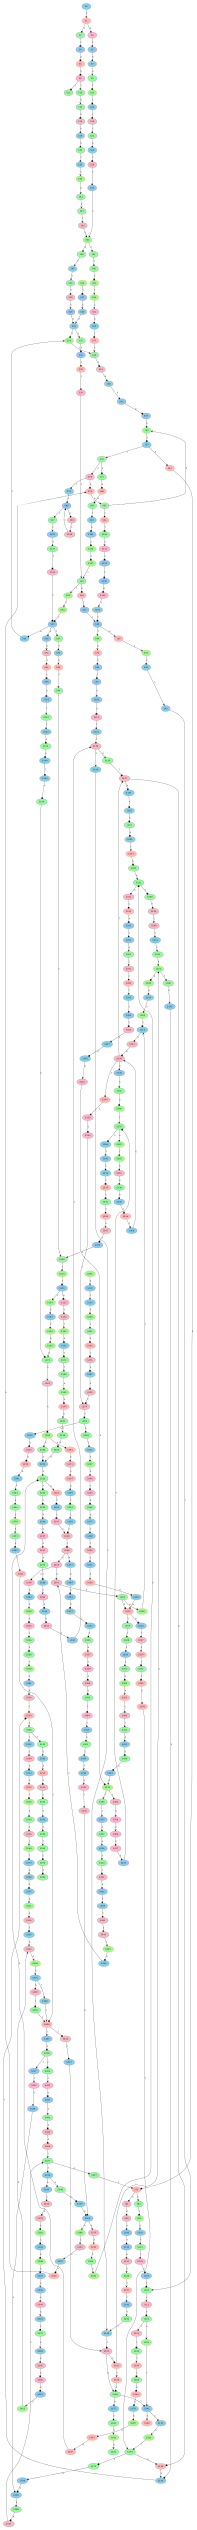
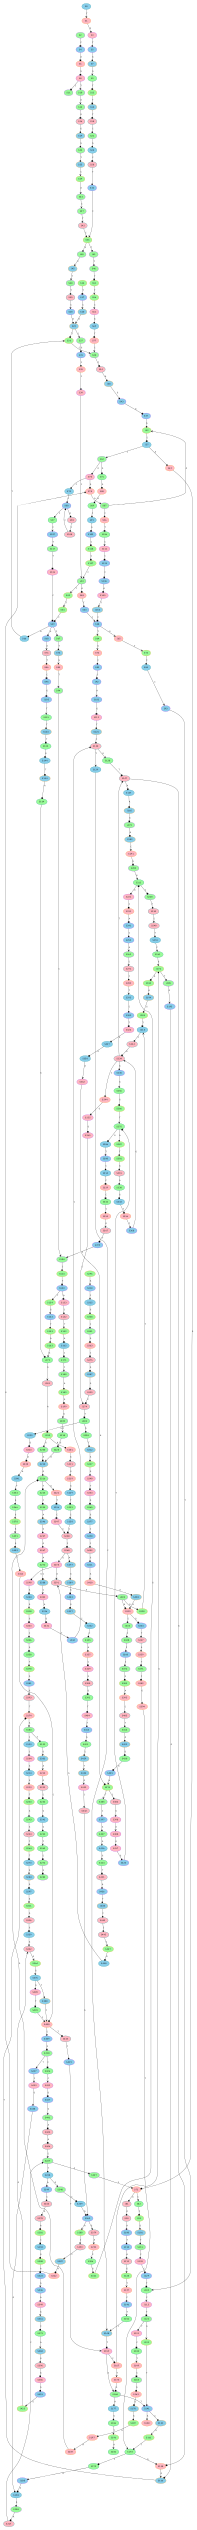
edge "S1" -> "S2": removed, label "C"
